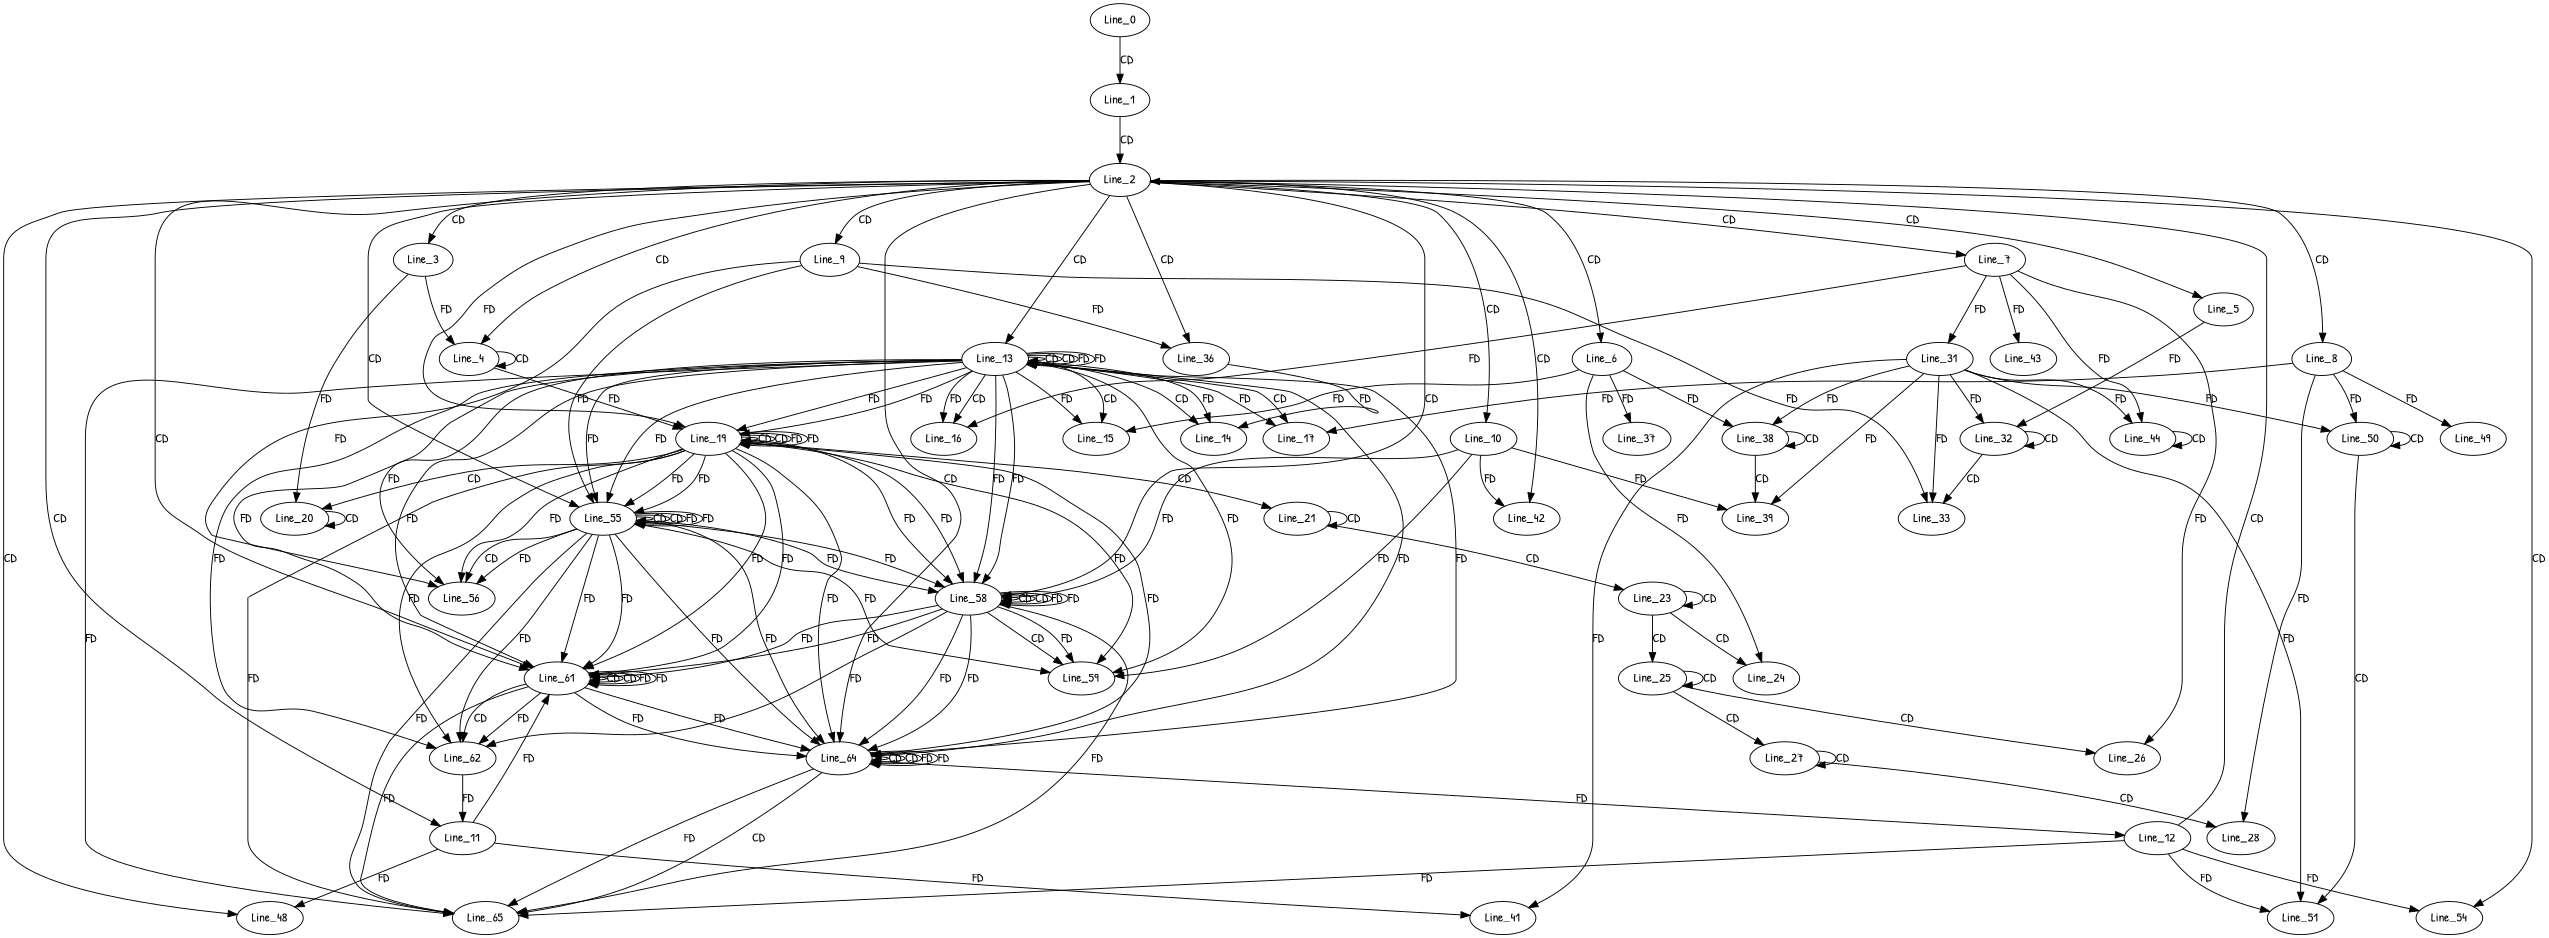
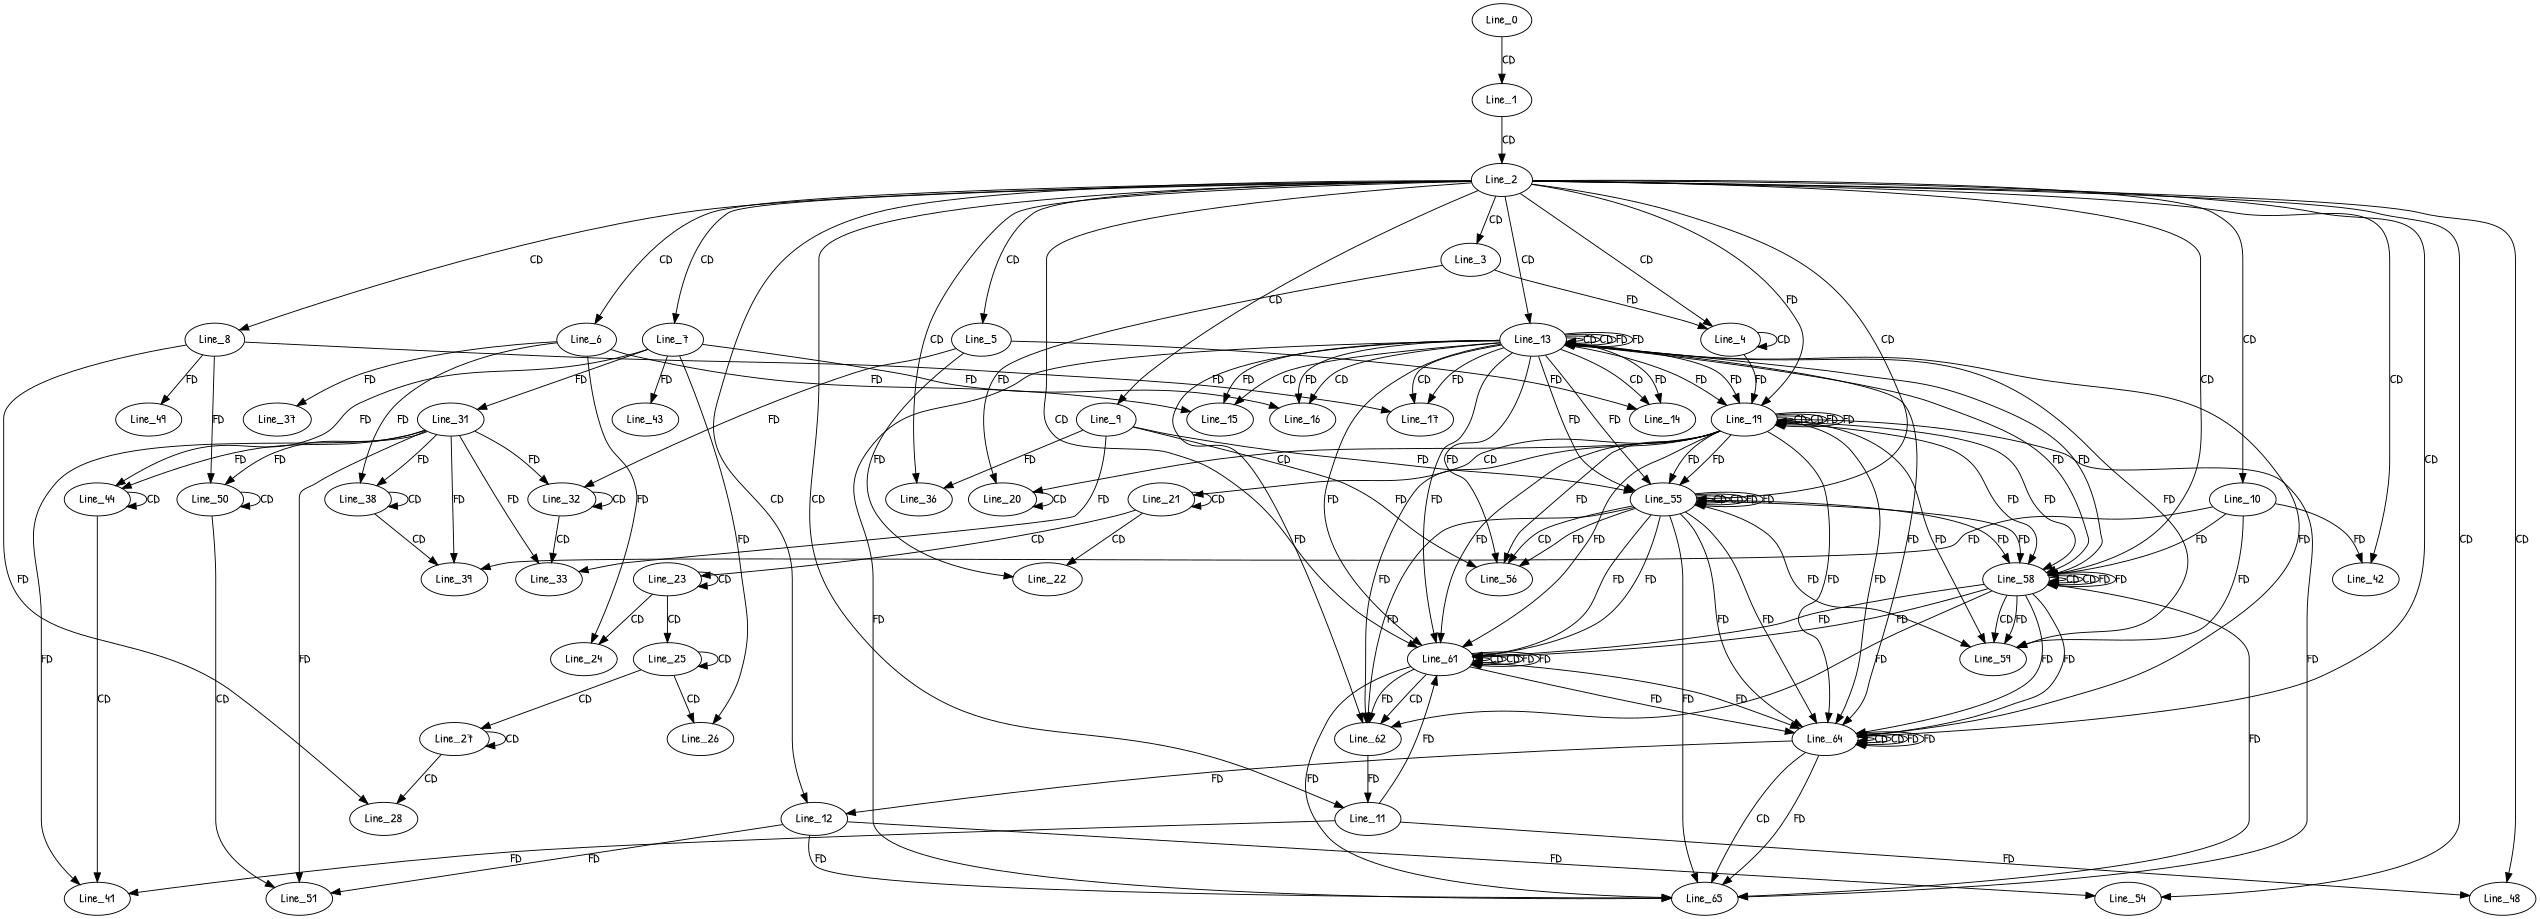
edge "Line_12" -> "Line_2": reversed
edge "Line_36" -> "Line_14": now "Line_5" -> "Line_14"
node "Line_22": added
edge "Line_44" -> "Line_41": added, label "CD"
